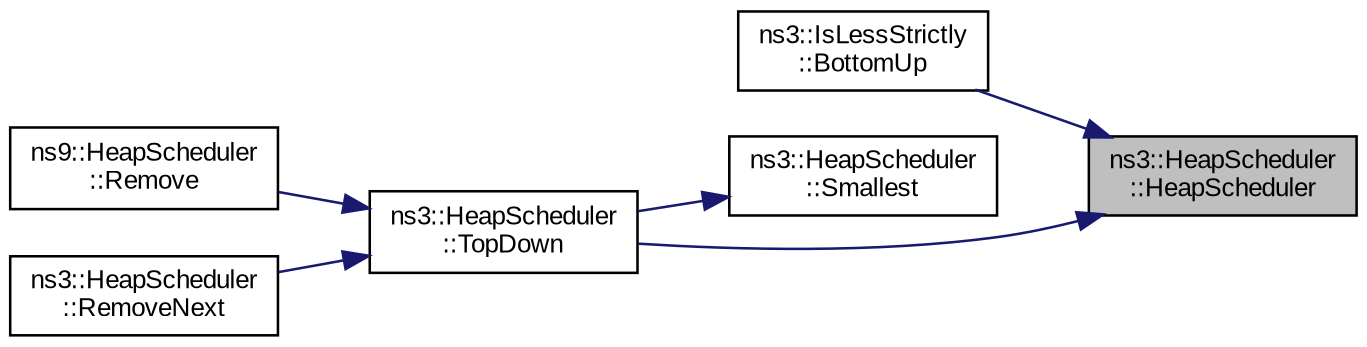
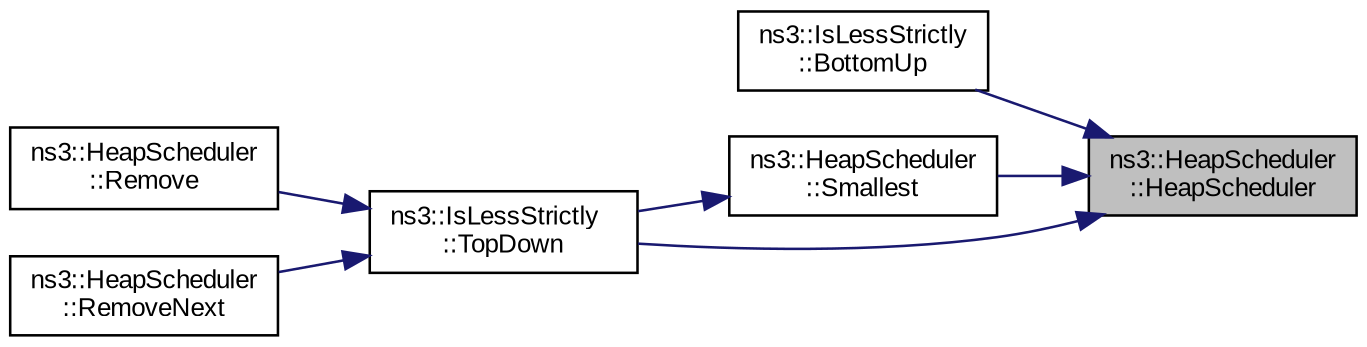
node "ns9::HeapScheduler ::Remove": label "ns9::HeapScheduler ::Remove" -> "ns3::HeapScheduler ::Remove"
edge "ns3::HeapScheduler ::Smallest" -> "ns3::HeapScheduler ::HeapScheduler": added
node "ns3::HeapScheduler ::TopDown": label "ns3::HeapScheduler ::TopDown" -> "ns3::IsLessStrictly ::TopDown"
